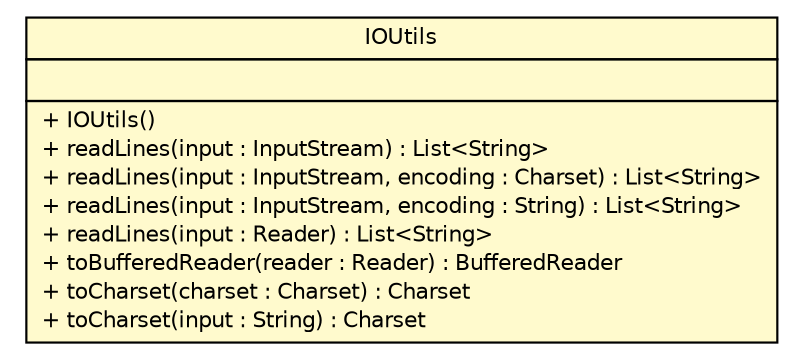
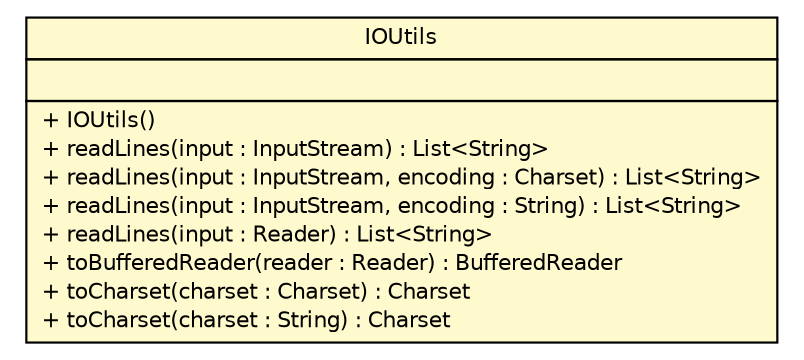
node "IOUtils": text "+ toCharset(input : String) : Charset" -> "+ toCharset(charset : String) : Charset"
